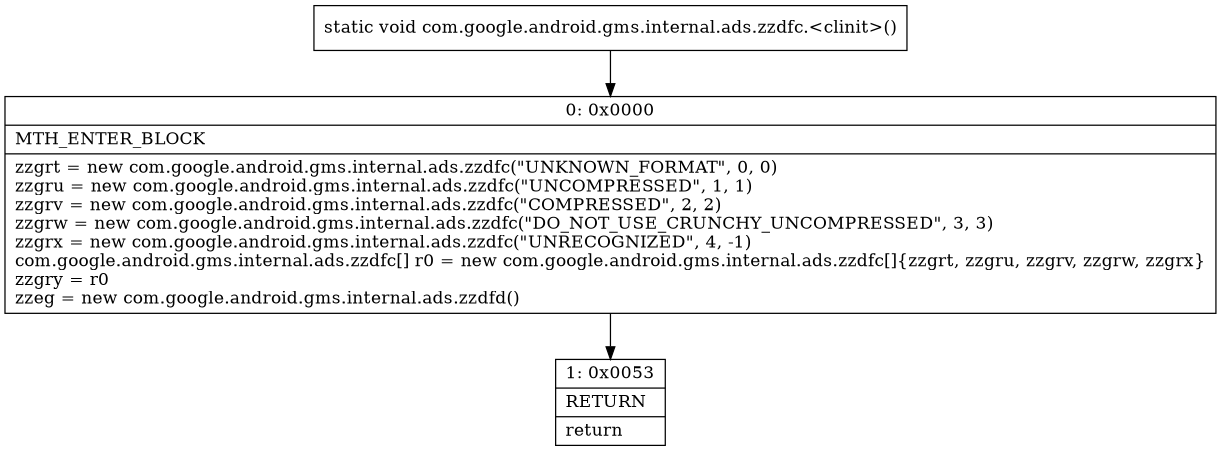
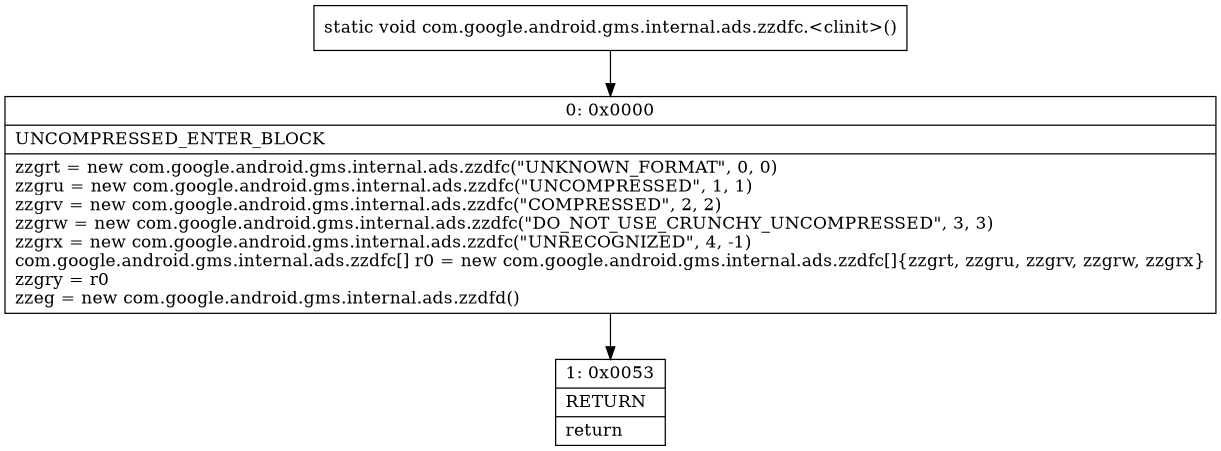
node "0: 0x0000": text "MTH_ENTER_BLOCK" -> "UNCOMPRESSED_ENTER_BLOCK"
